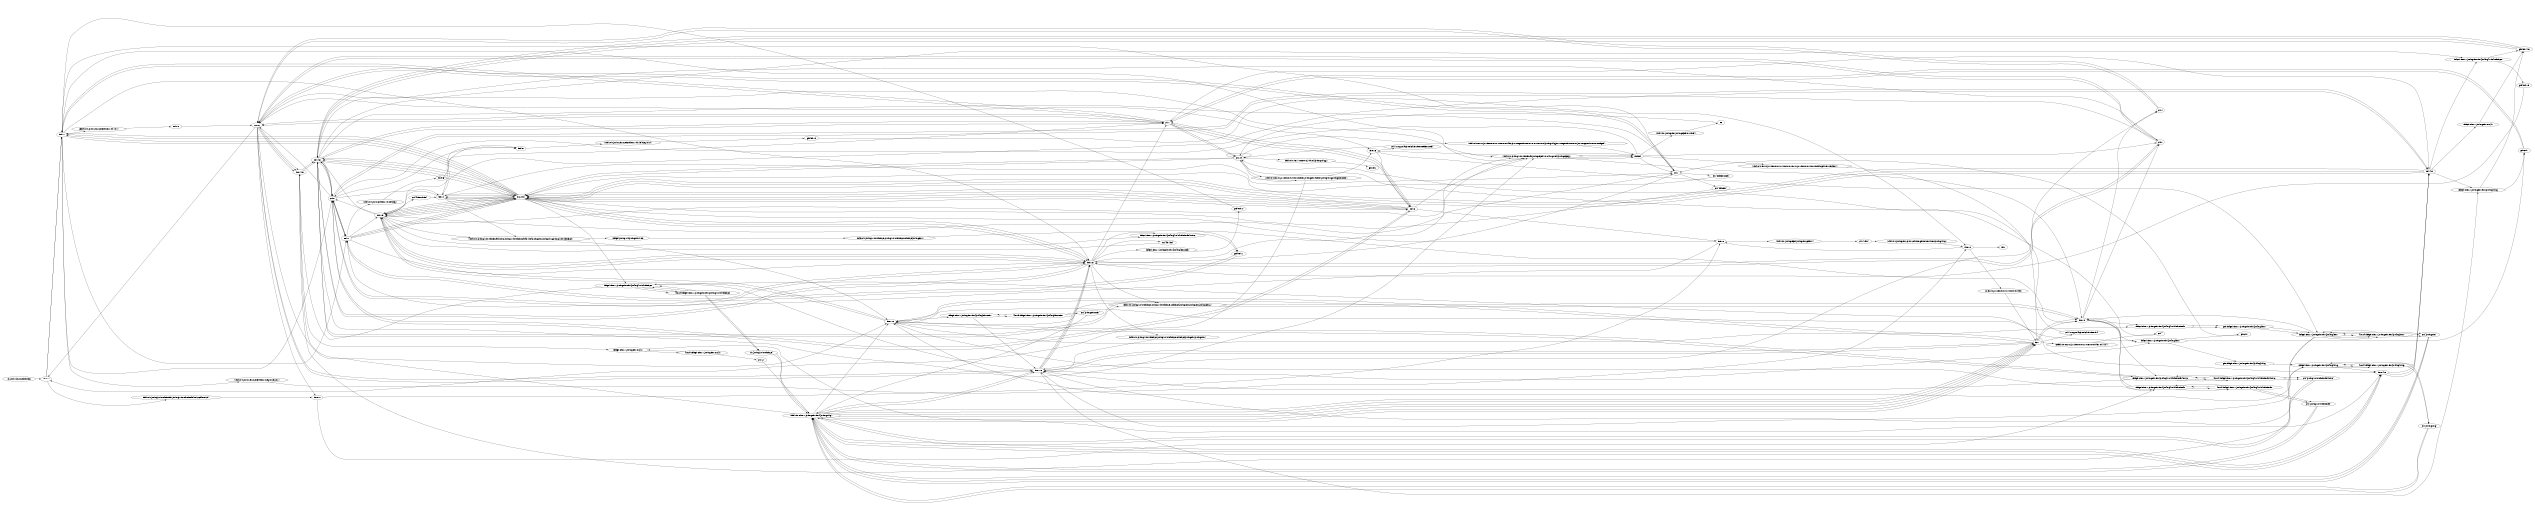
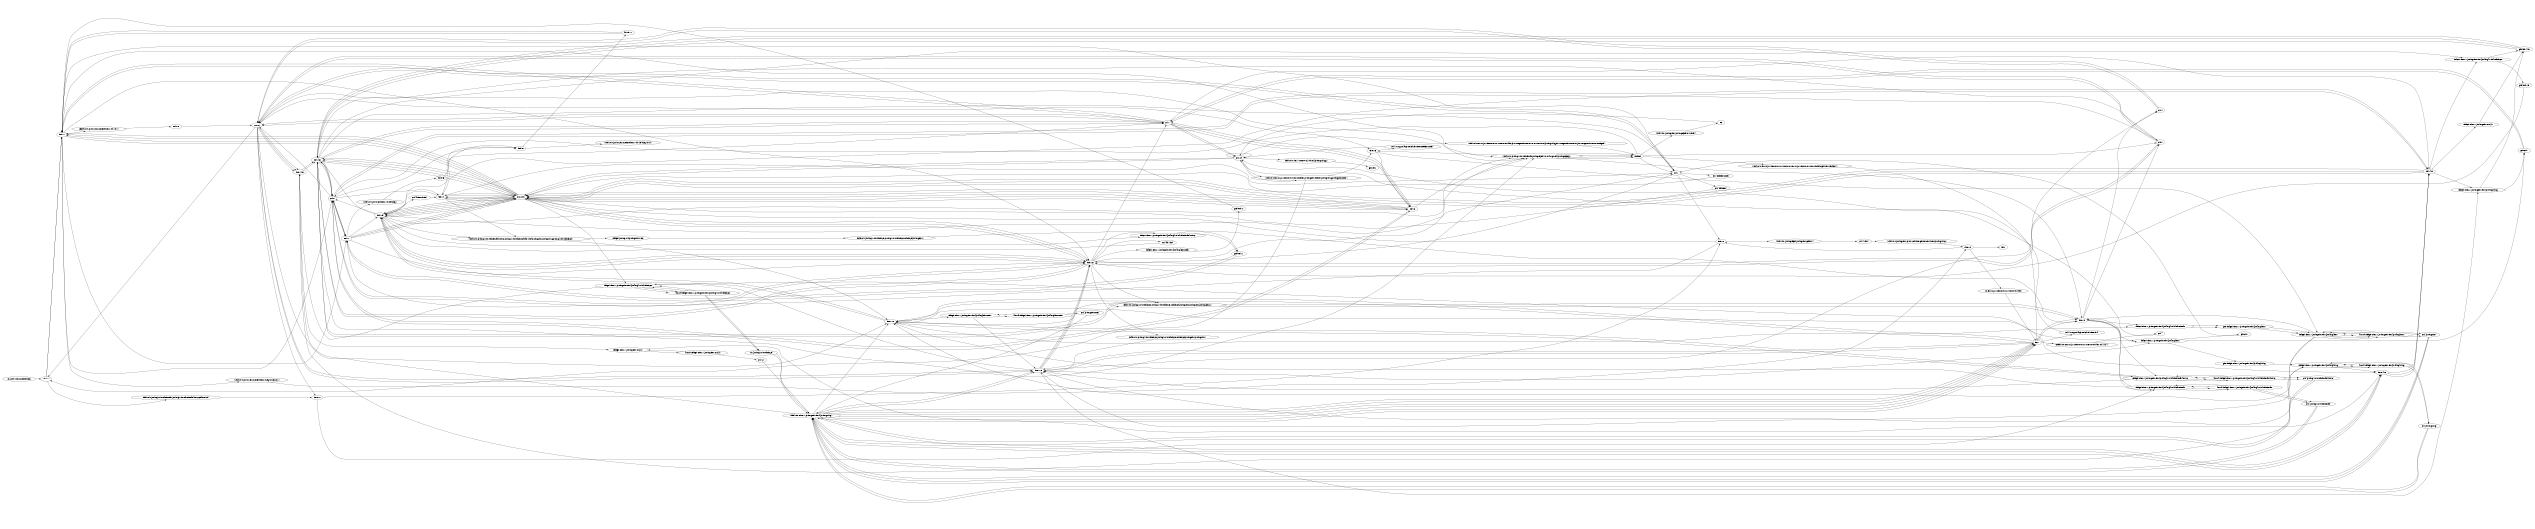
node "ifle load.r r6": added
node "goto load.r r0": removed
edge "load.r r5" -> "load.r r0": now "push 2" -> "load.r r0"
